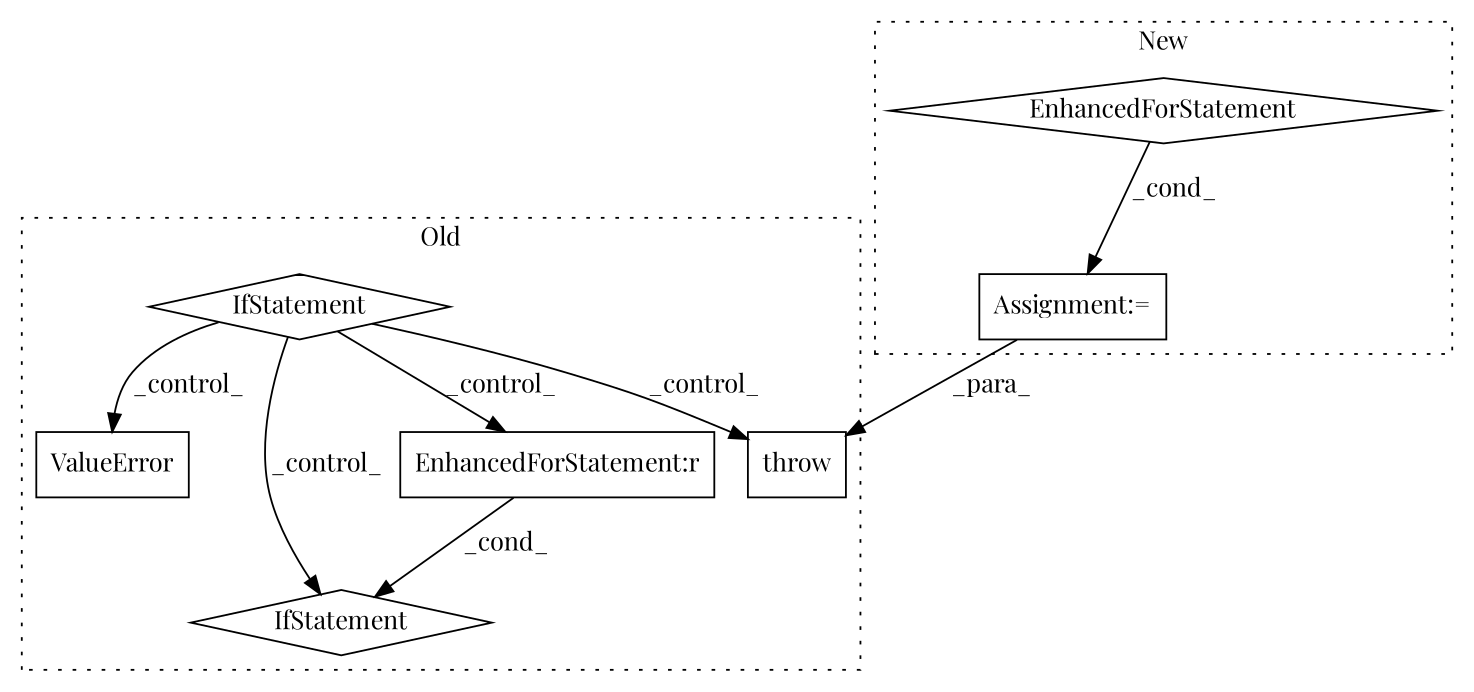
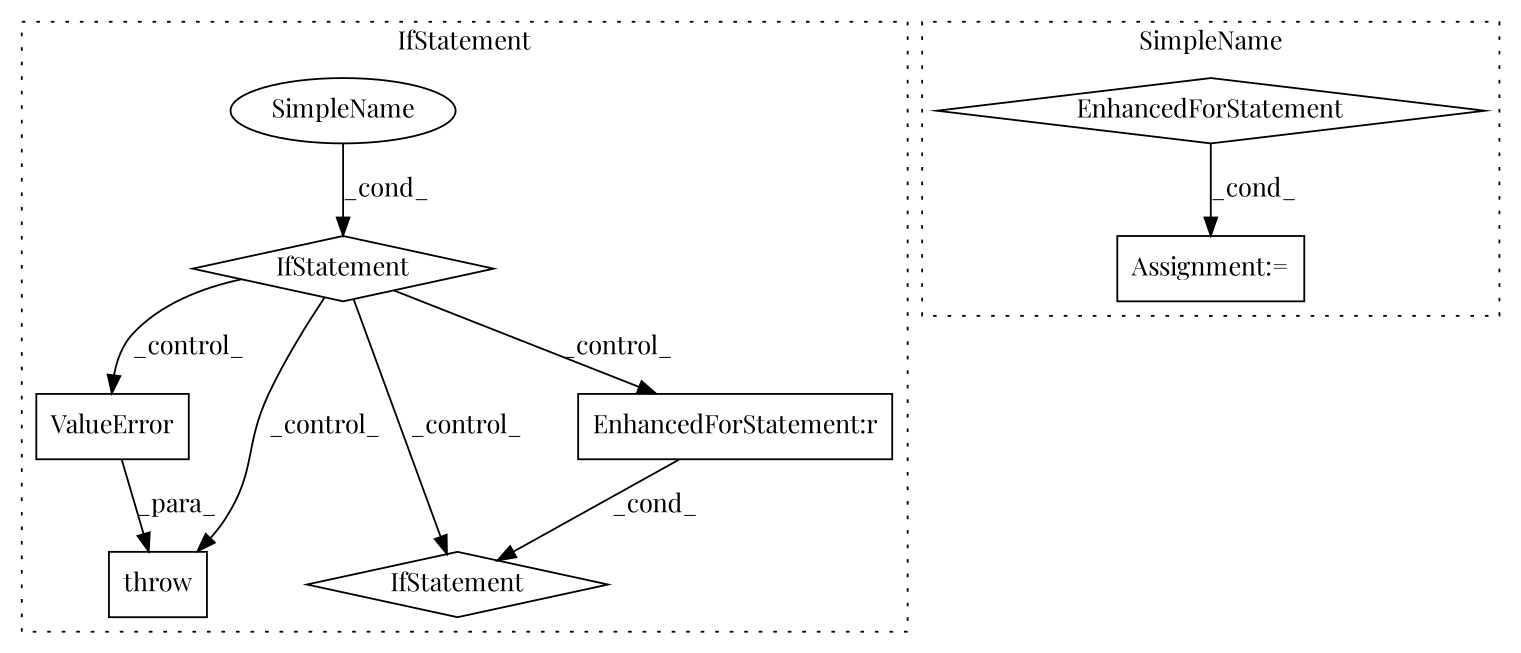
cluster "New": label "New" -> "SimpleName"
node "SimpleName": added
cluster "Old": label "Old" -> "IfStatement"
edge "Assignment:=" -> "throw": now "ValueError" -> "throw"
